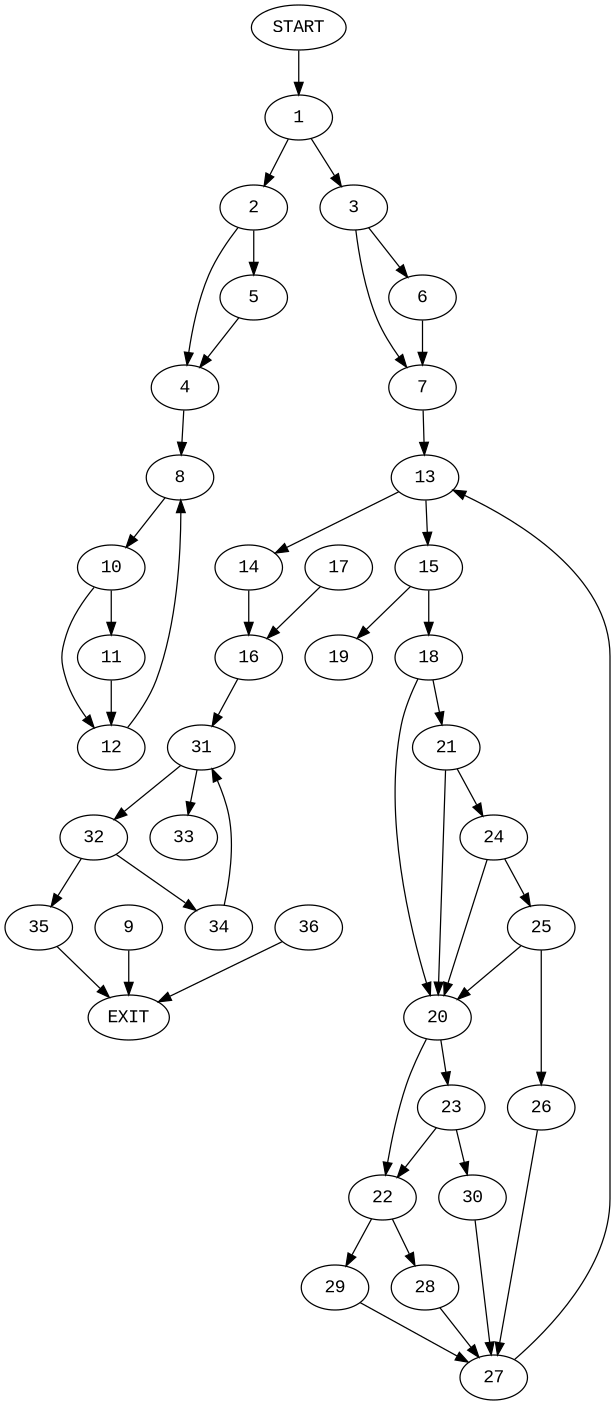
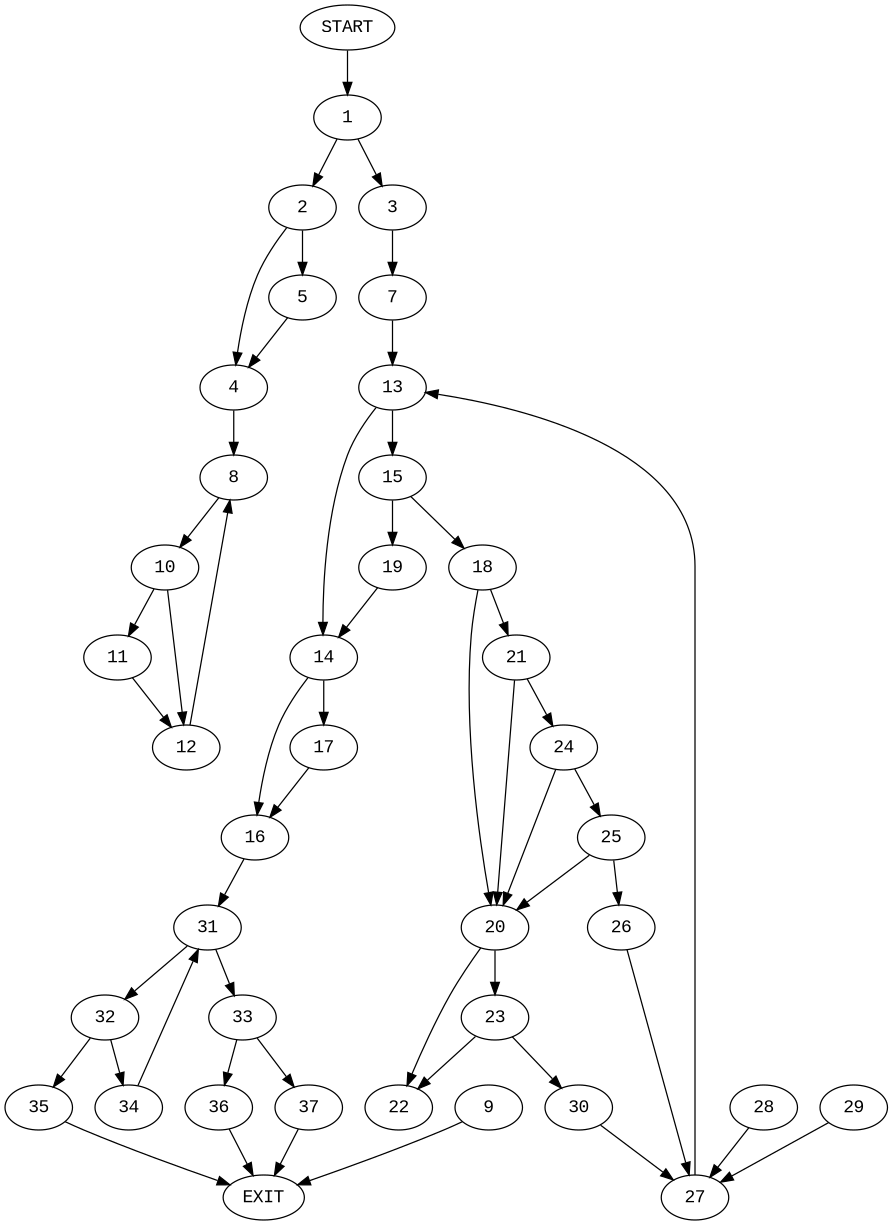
node "6": removed
edge "19" -> "14": added
edge "14" -> "17": added
edge "33" -> "36": added
node "37": added
edge "22" -> "28": removed
edge "22" -> "29": removed
